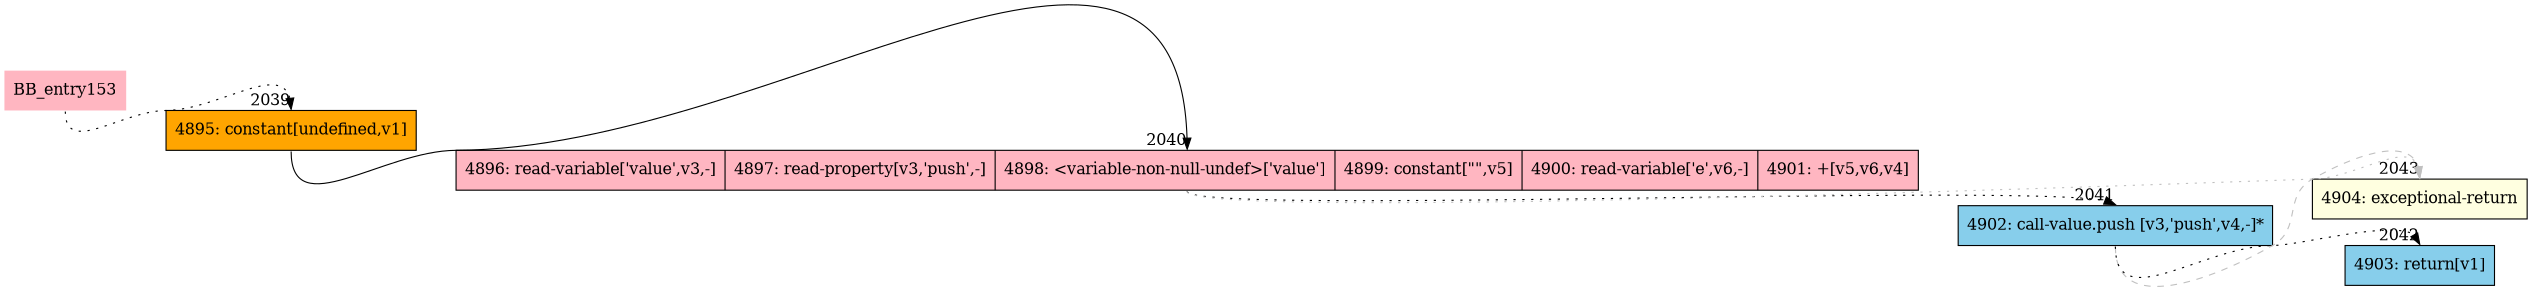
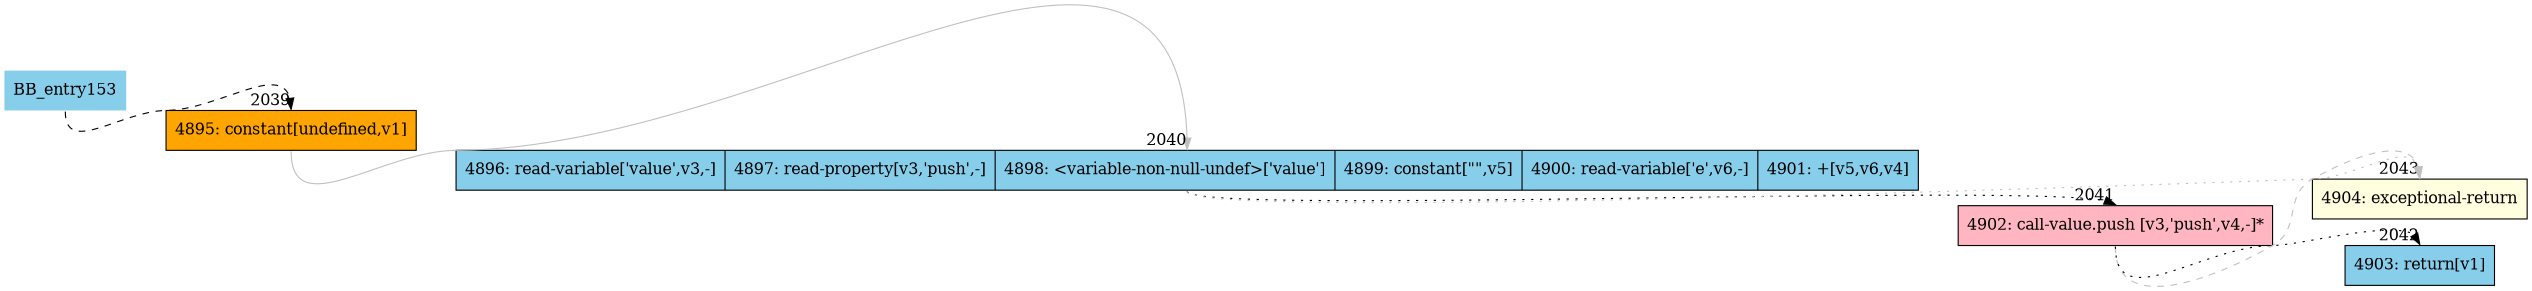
edge "4895: constant[undefined,v1]" -> "4896: read-variable['value',v3,-]": color black -> gray
node "BB_entry153": fillcolor lightpink -> skyblue
edge "BB_entry153" -> "4895: constant[undefined,v1]": style dotted -> dashed
node "4896: read-variable['value',v3,-]": fillcolor lightpink -> skyblue
node "4902: call-value.push [v3,'push',v4,-]*": fillcolor skyblue -> lightpink
